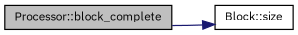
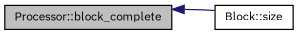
edge "Processor::block_complete" -> "Block::size": reversed
